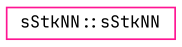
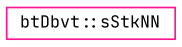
node "sStkNN::sStkNN": label "sStkNN::sStkNN" -> "btDbvt::sStkNN"
